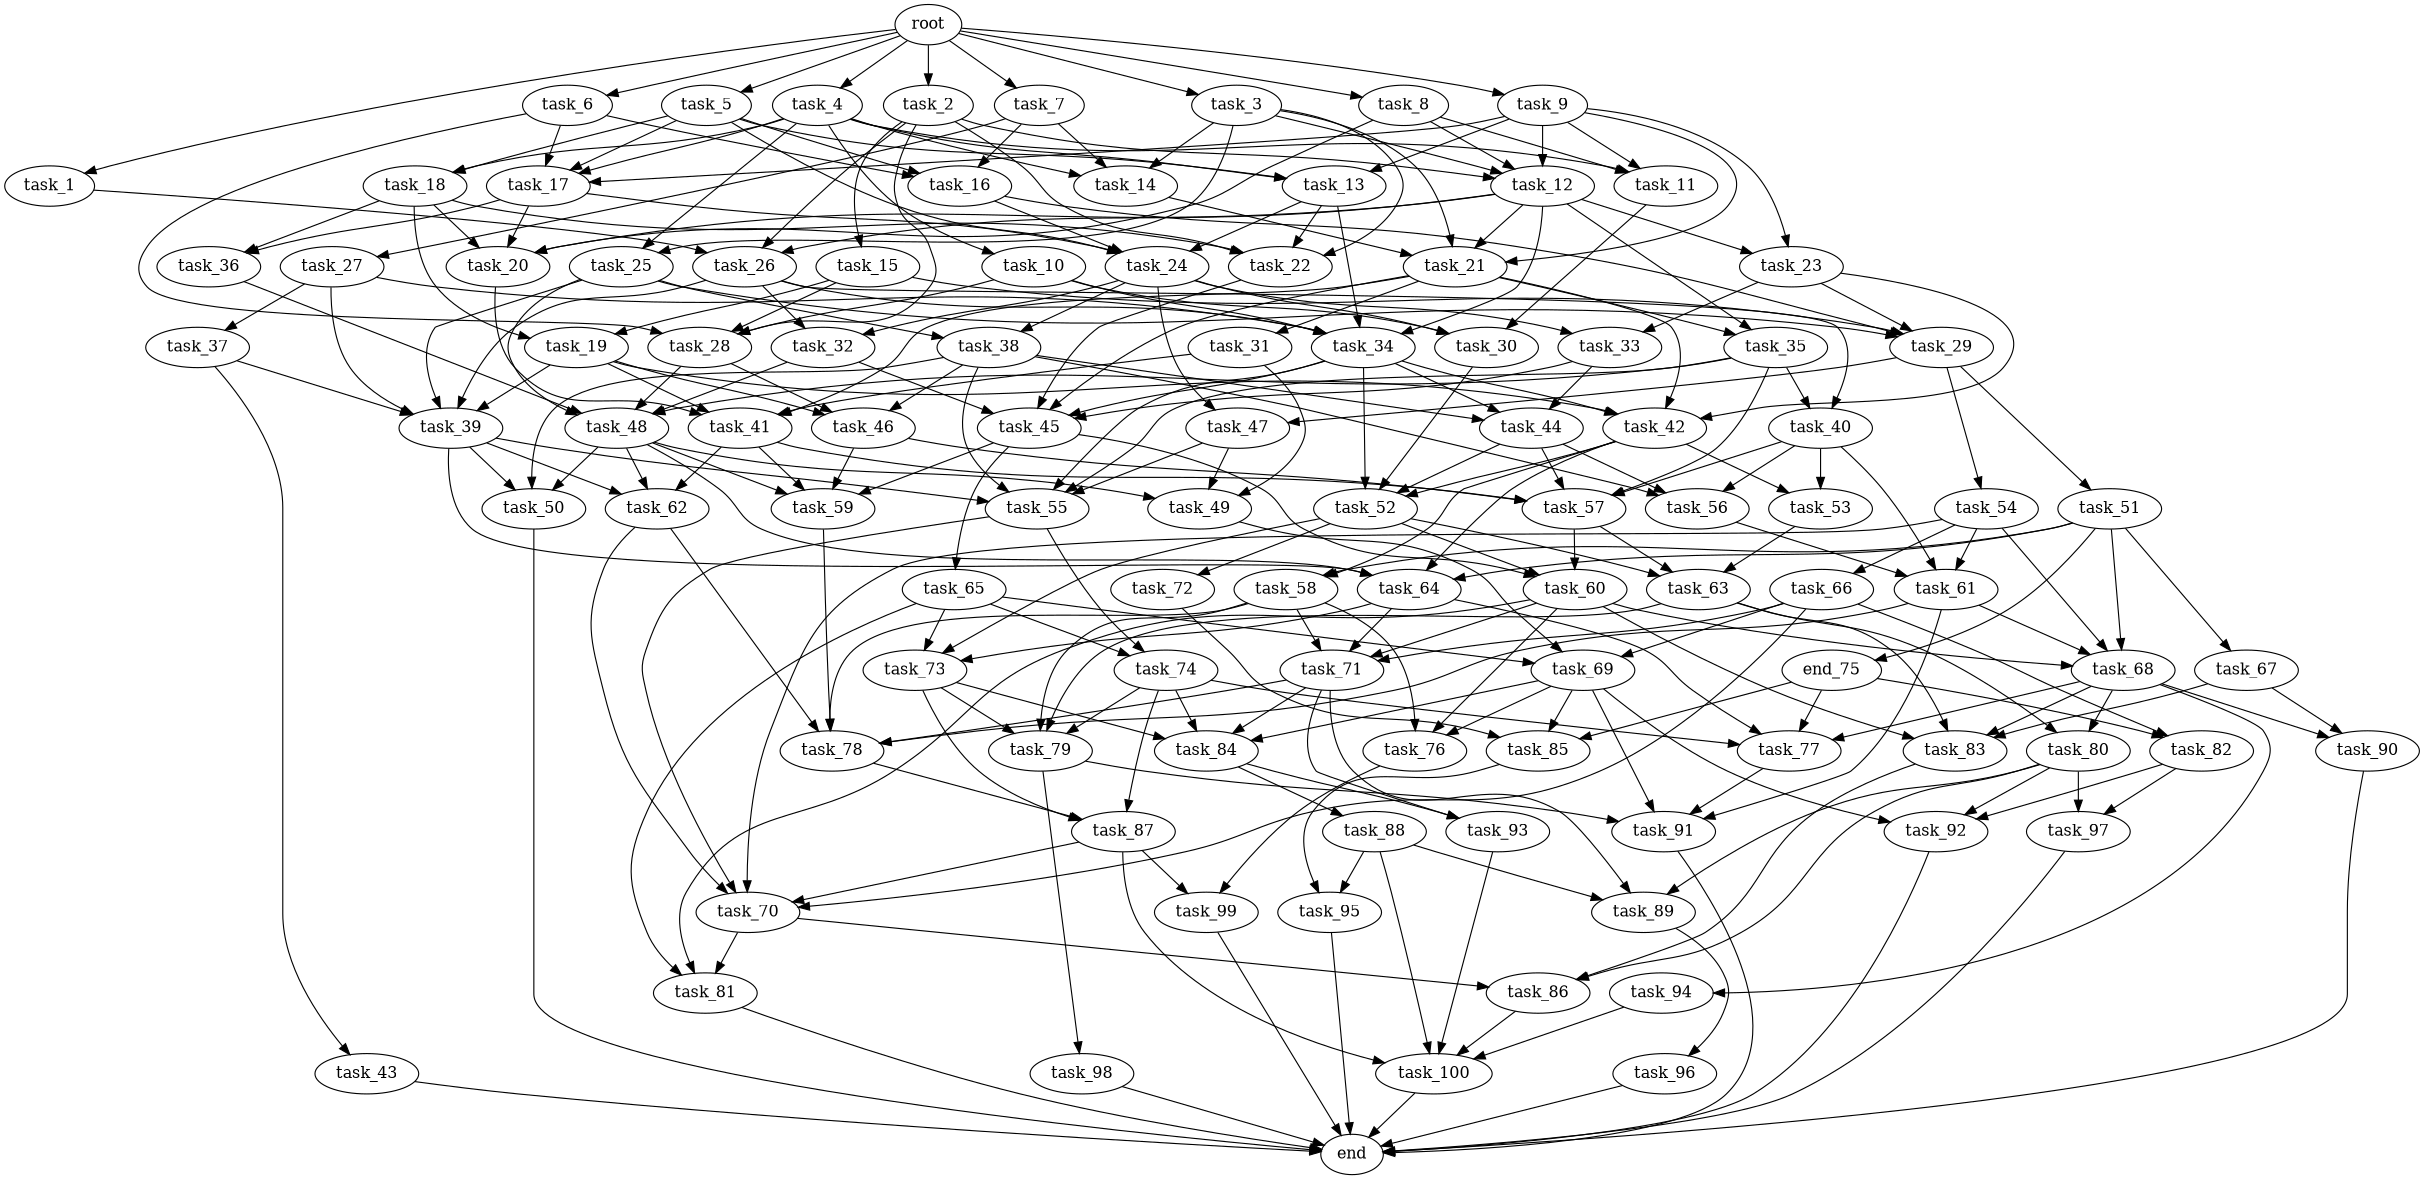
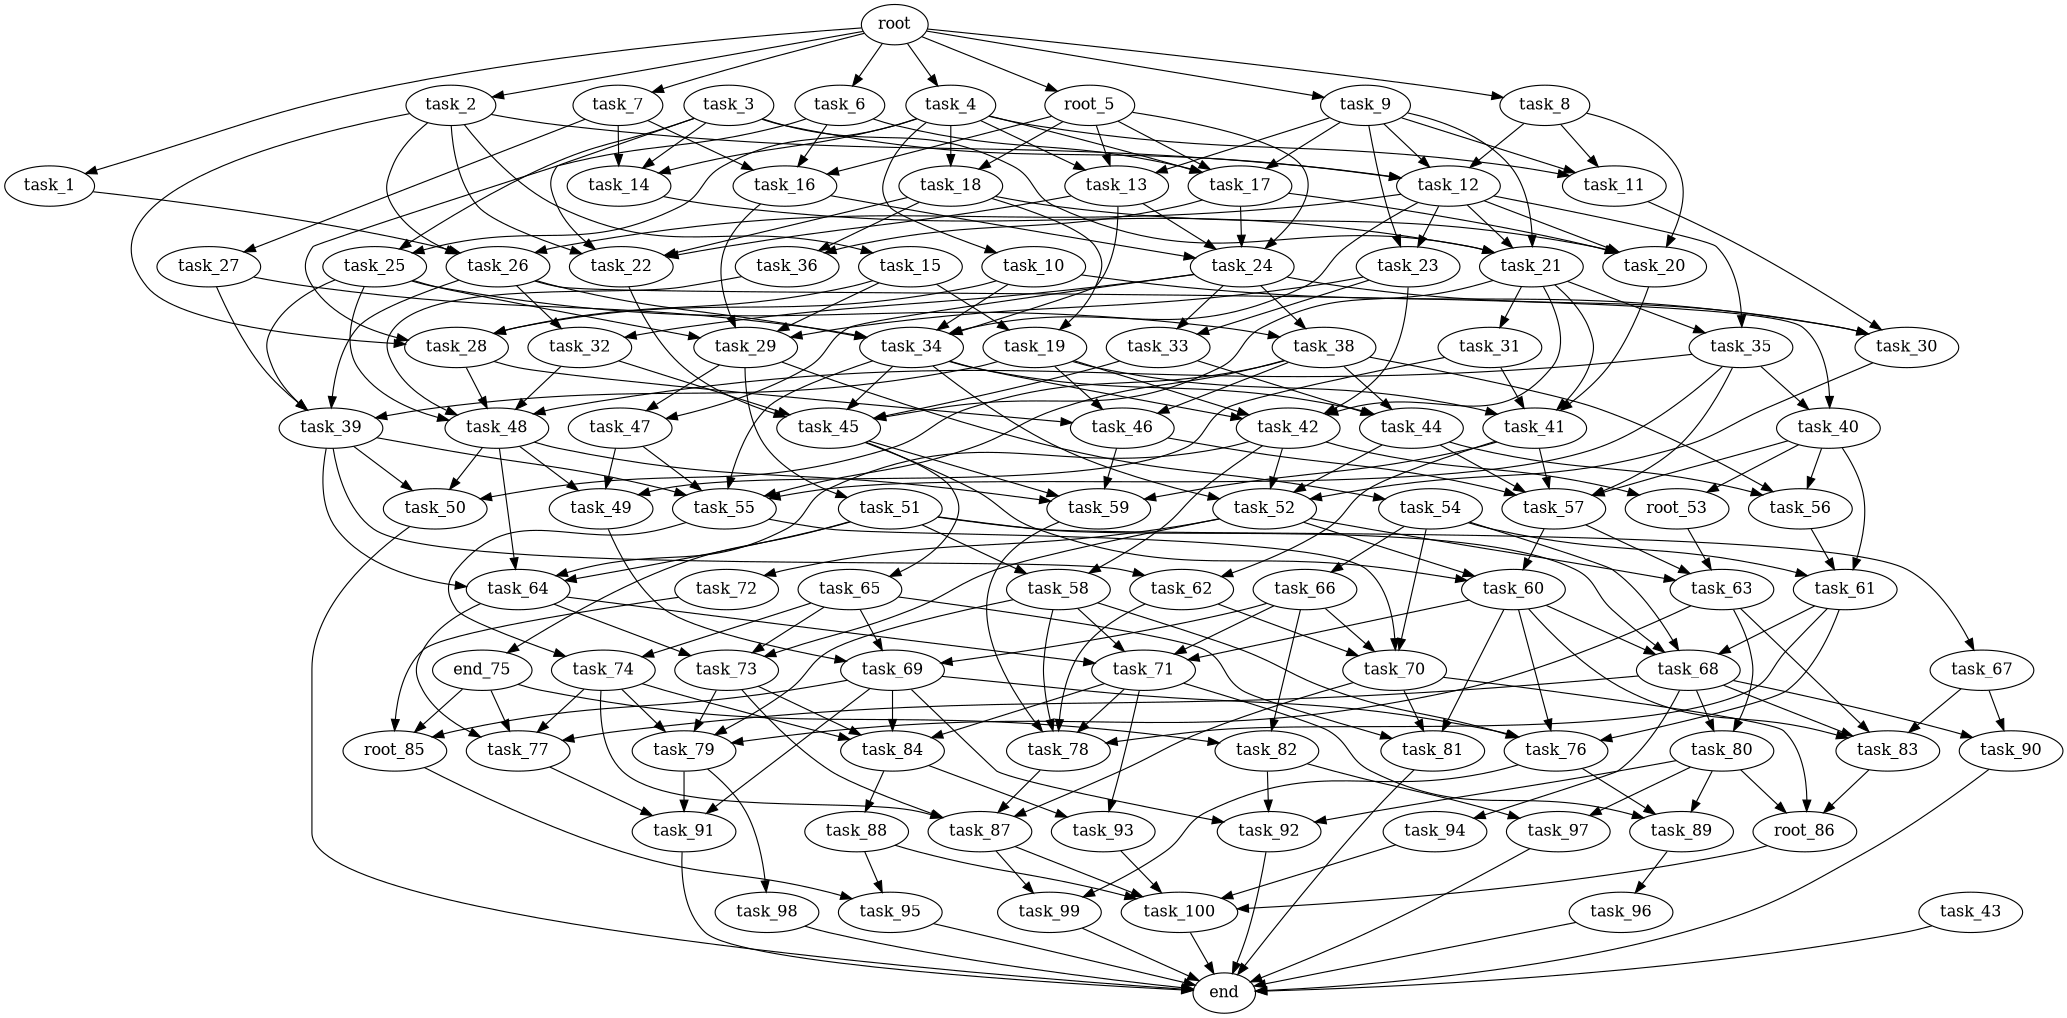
edge "root" -> "task_3": removed
node "task_5": label "task_5" -> "root_5"
node "task_37": removed
edge "task_48" -> "task_62": removed
node "task_53": label "task_53" -> "root_53"
node "task_85": label "task_85" -> "root_85"
edge "task_61" -> "task_91": now "task_61" -> "task_76"
edge "task_87" -> "task_70": reversed
edge "task_88" -> "task_89": now "task_76" -> "task_89"
node "task_86": label "task_86" -> "root_86"
